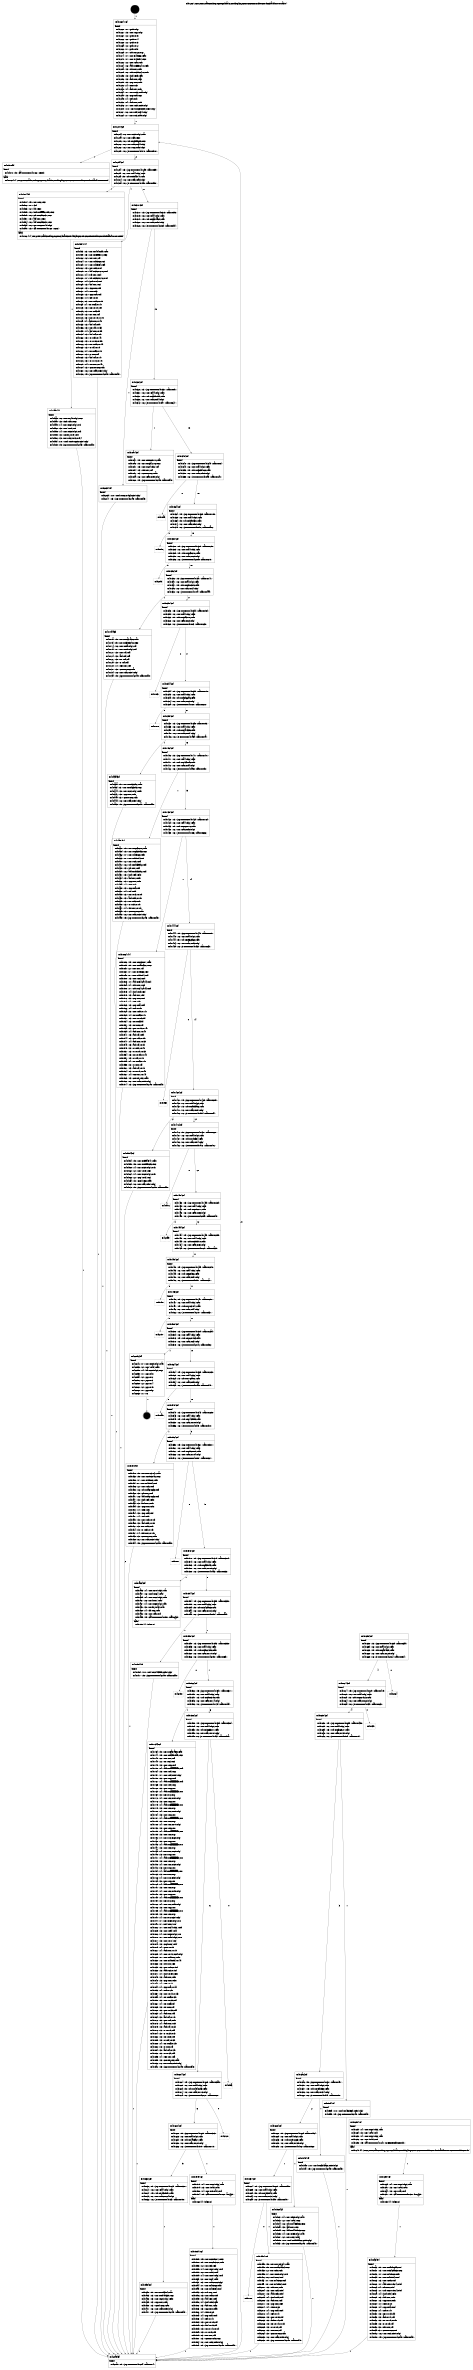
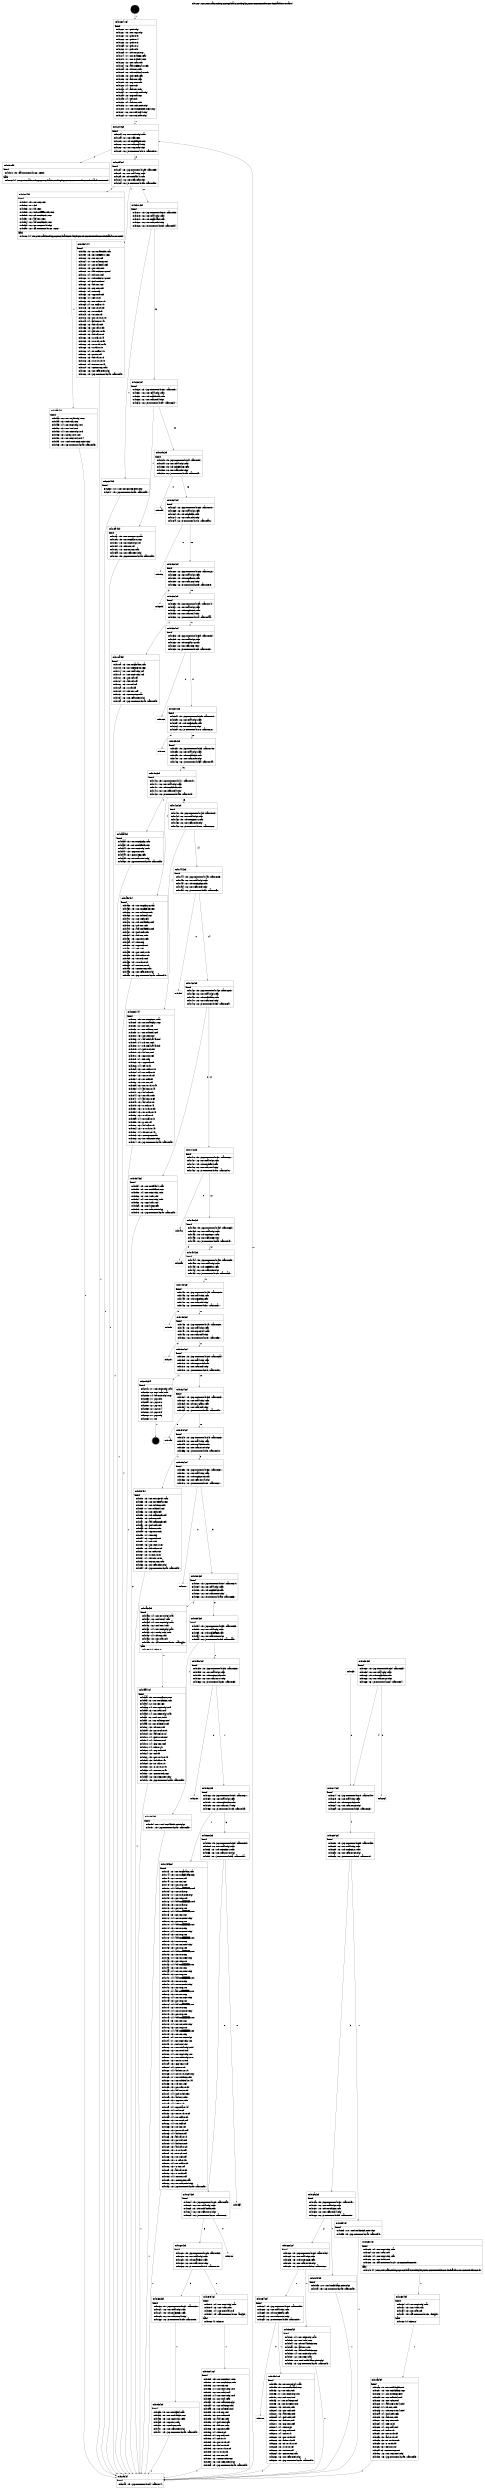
edge "0x4013f0 [28]" -> "0x401a3a [30]": now "0x40140c [28]" -> "0x401a3a [30]"
edge "0x4018a7 [30]" -> "0x4021ae [5]": added, label "1"
edge "0x401674 [28]" -> "0x401f2b": reversed
node "0x401ada [107]": added
